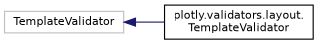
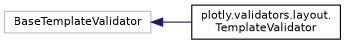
node "TemplateValidator": label "TemplateValidator" -> "BaseTemplateValidator"
